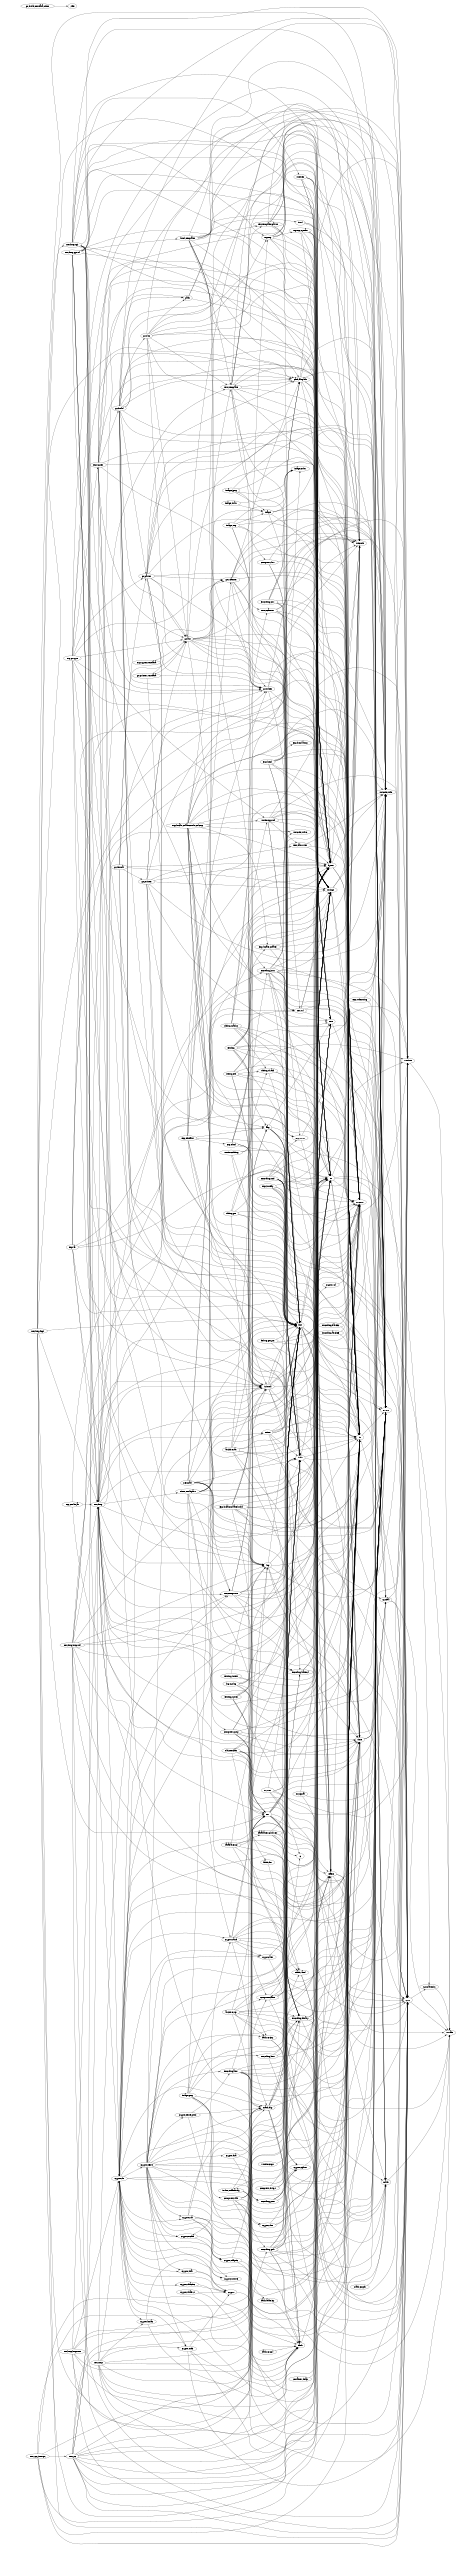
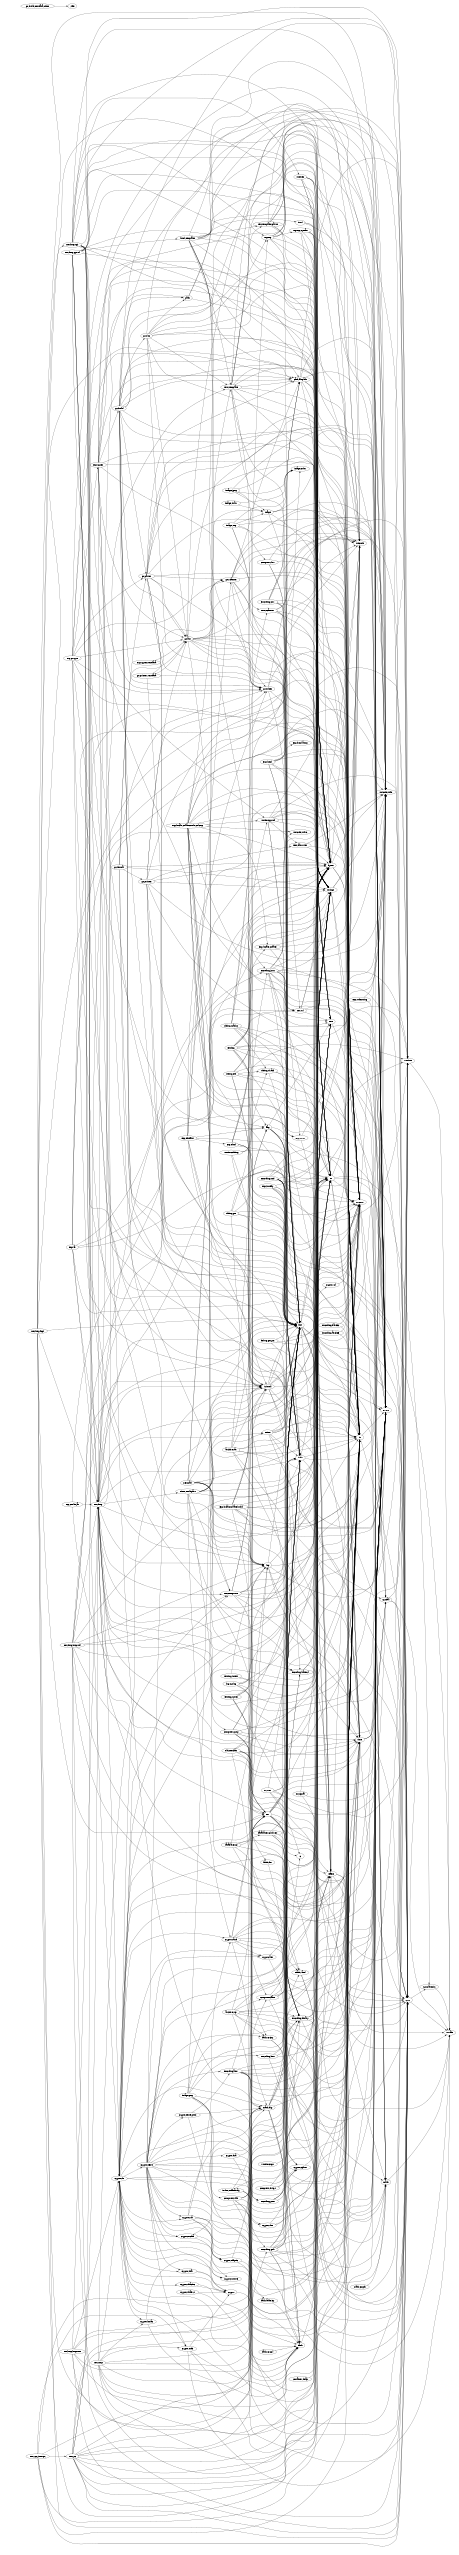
edge "html/template" -> "strings": added
edge "encoding/xml" -> "exp/norm": now "encoding/xml" -> "unicode"
